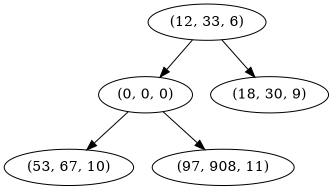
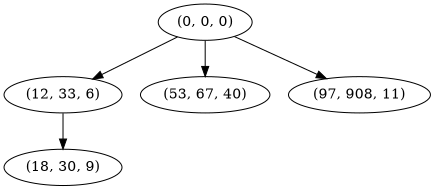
edge "(12, 33, 6)" -> "(0, 0, 0)": reversed
node "(53, 67, 10)": label "(53, 67, 10)" -> "(53, 67, 40)"
